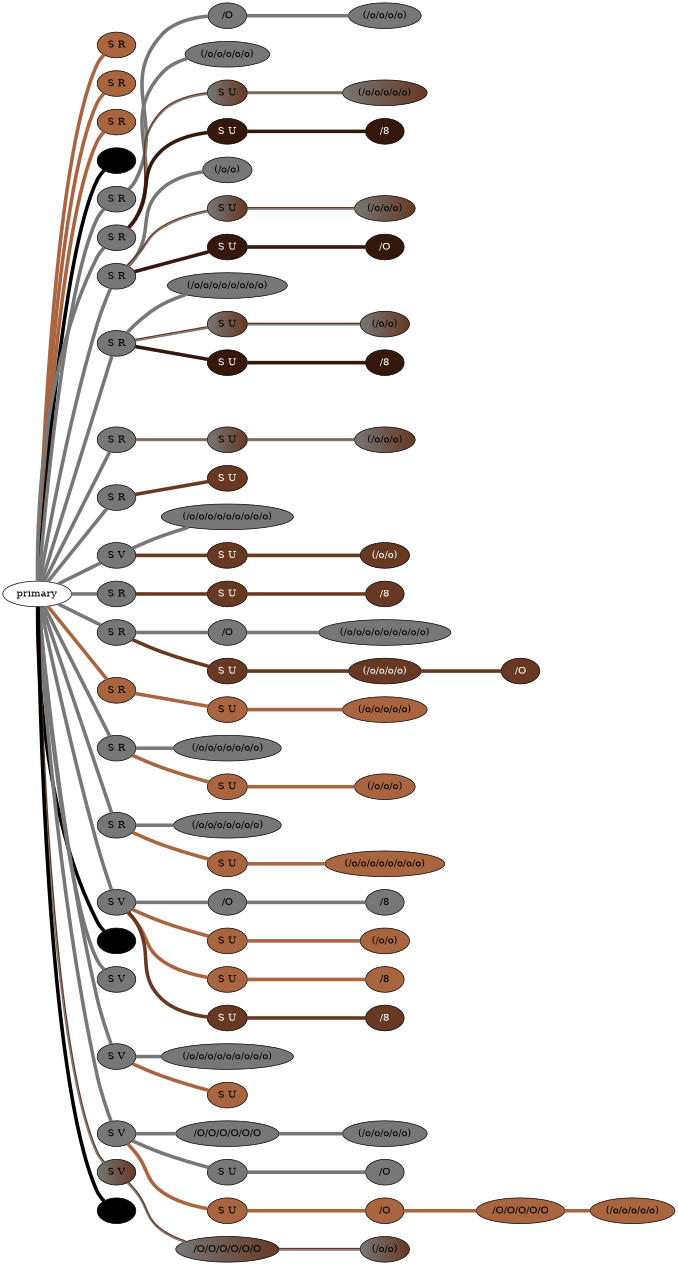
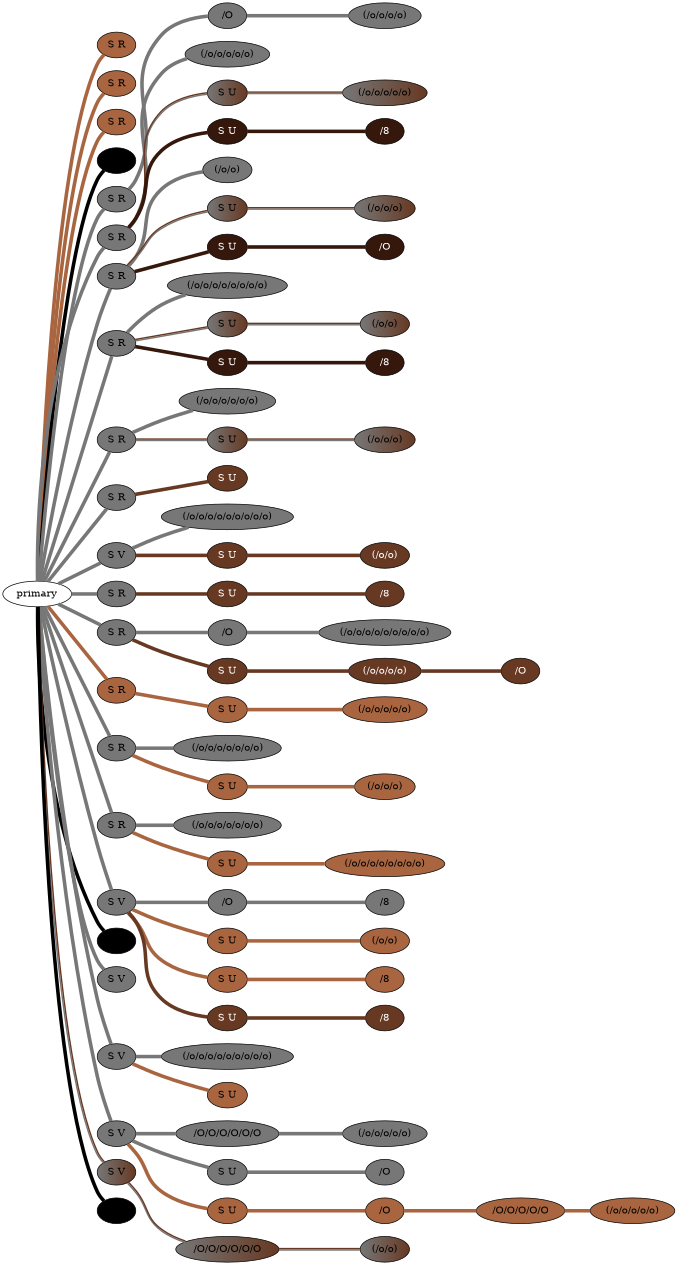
node "(/o/o/o/o/o/o)": added
